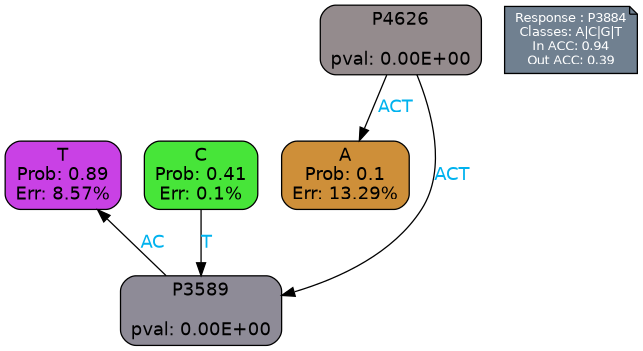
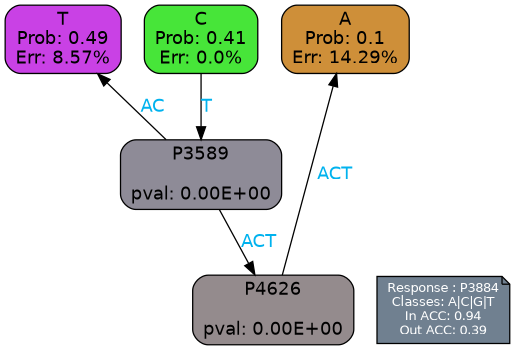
node "T Prob: 0.89 Err: 8.57%": label "T Prob: 0.89 Err: 8.57%" -> "T Prob: 0.49 Err: 8.57%"
node "C Prob: 0.41 Err: 0.1%": label "C Prob: 0.41 Err: 0.1%" -> "C Prob: 0.41 Err: 0.0%"
node "A Prob: 0.1 Err: 13.29%": label "A Prob: 0.1 Err: 13.29%" -> "A Prob: 0.1 Err: 14.29%"
edge "P4626 pval: 0.00E+00" -> "P3589 pval: 0.00E+00": reversed
